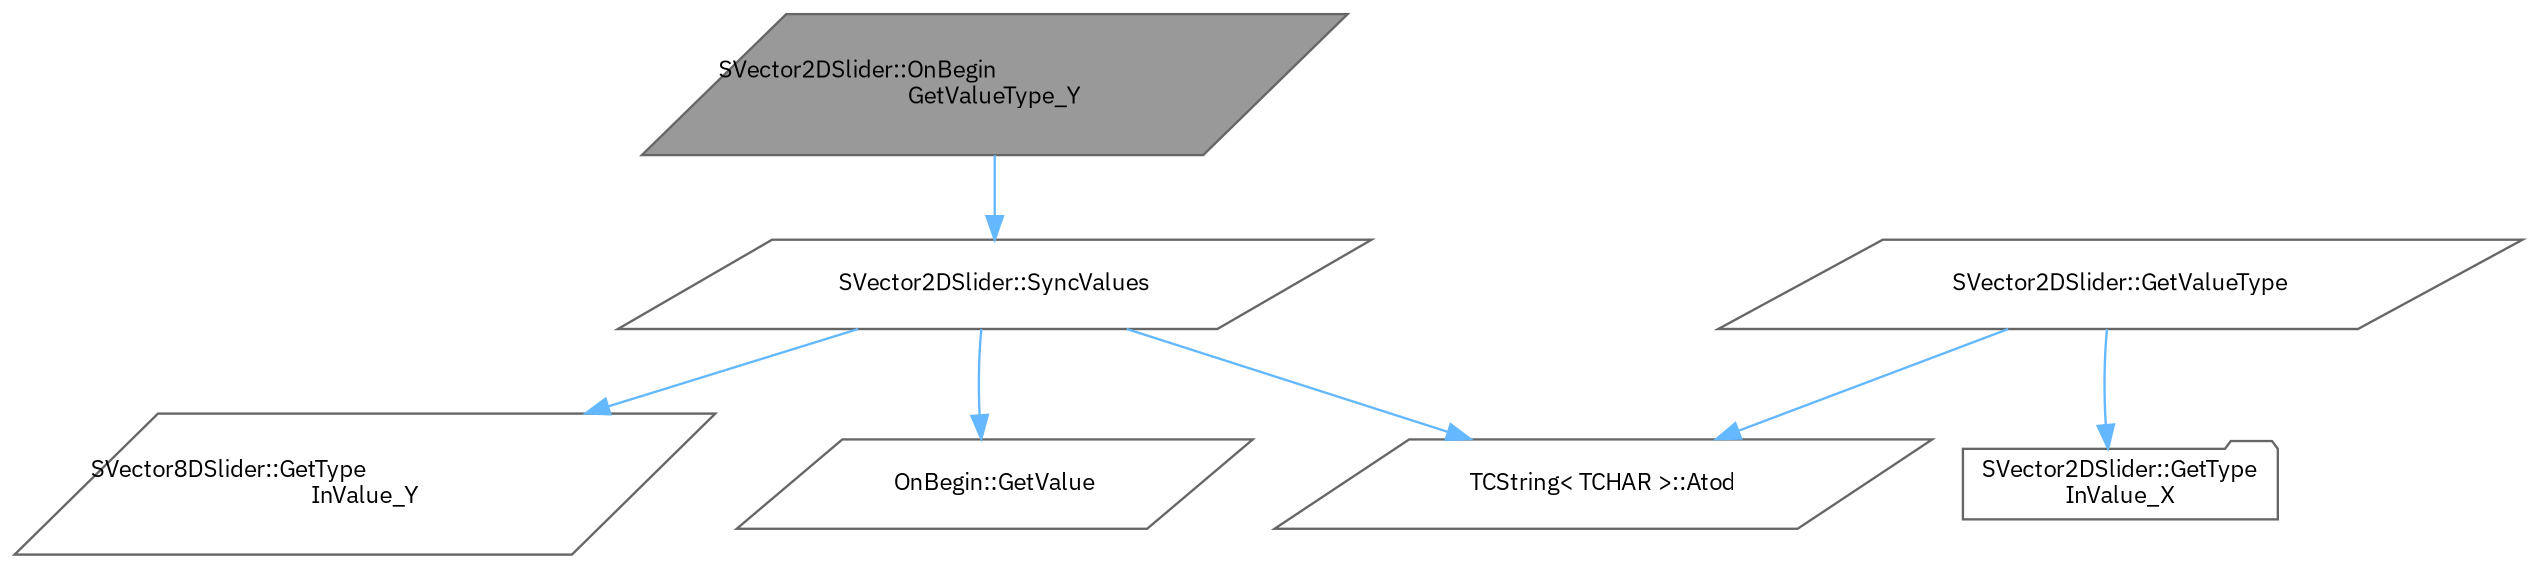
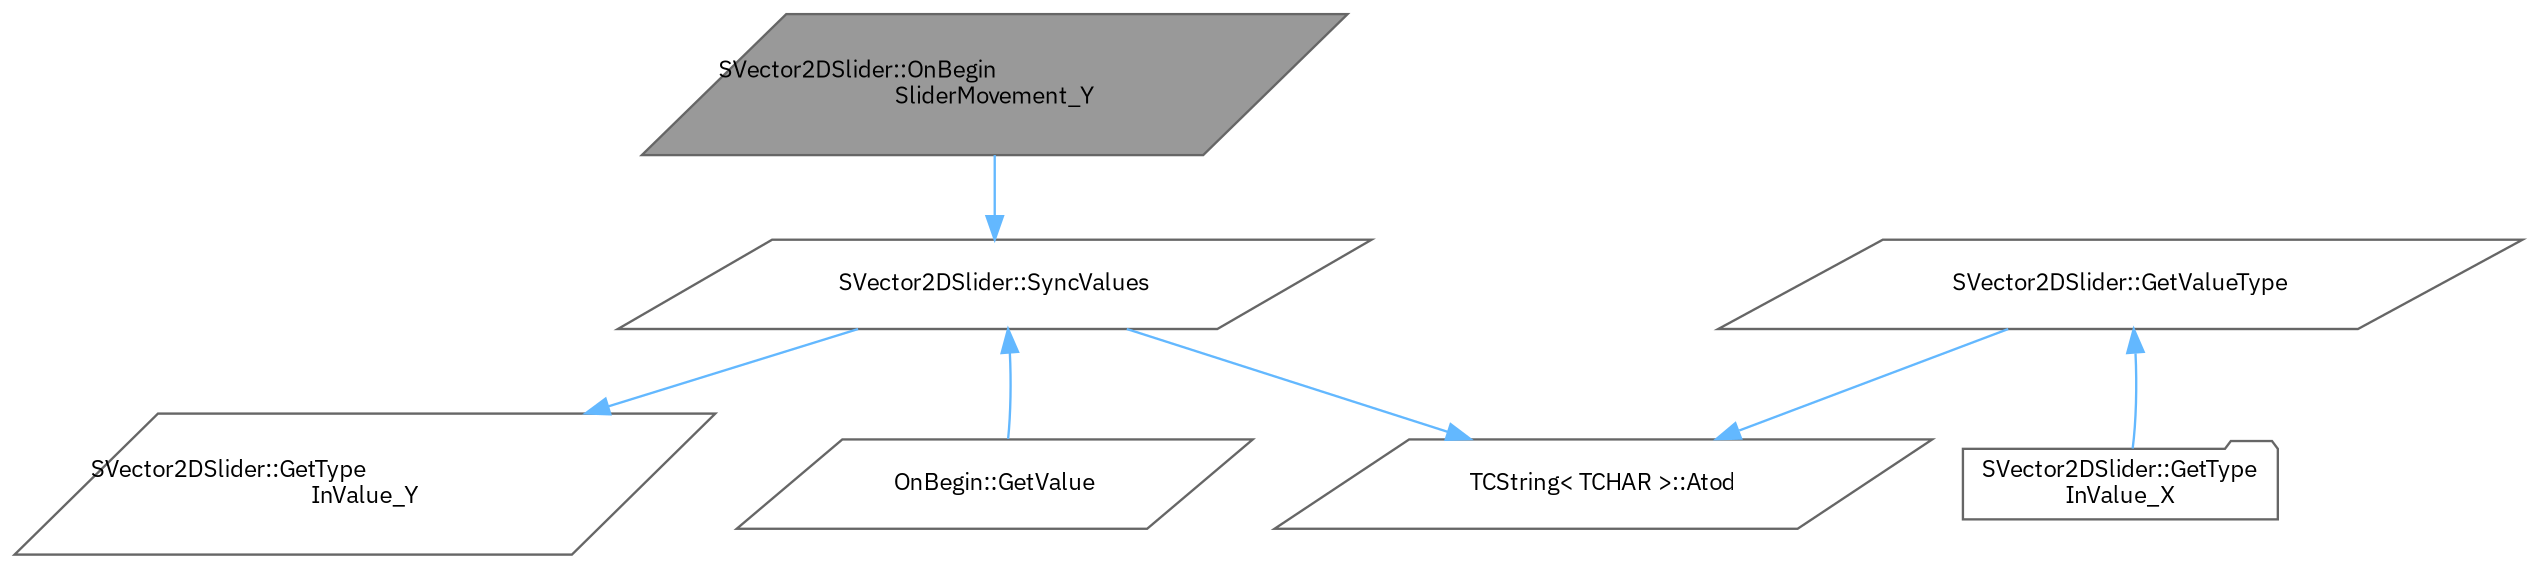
node "SVector2DSlider::OnBegin GetValueType_Y": label "SVector2DSlider::OnBegin GetValueType_Y" -> "SVector2DSlider::OnBegin SliderMovement_Y"
edge "SVector2DSlider::SyncValues" -> "OnBegin::GetValue": reversed
edge "SVector2DSlider::GetValueType" -> "SVector2DSlider::GetType InValue_X": reversed
node "SVector8DSlider::GetType InValue_Y": label "SVector8DSlider::GetType InValue_Y" -> "SVector2DSlider::GetType InValue_Y"
